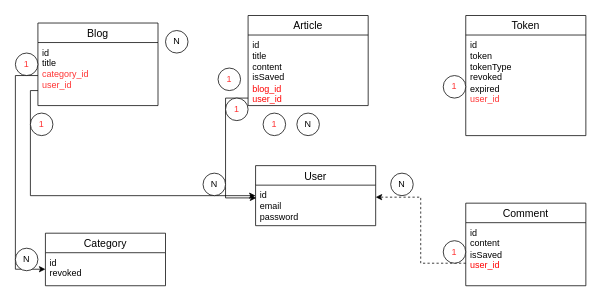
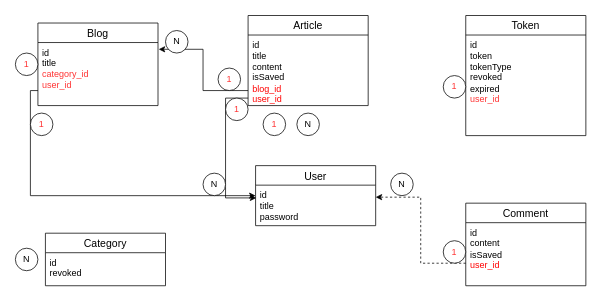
edge "id title content isSaved blog_id user_id" -> "id title category_id user_id": added
edge "id title category_id user_id" -> "id revoked": removed
node "id email password": label "id email password" -> "id title password"
